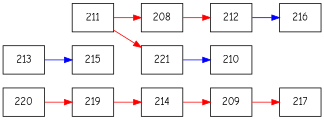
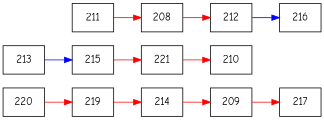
edge "211" -> "221": now "215" -> "221"
edge "221" -> "210": color blue -> red
